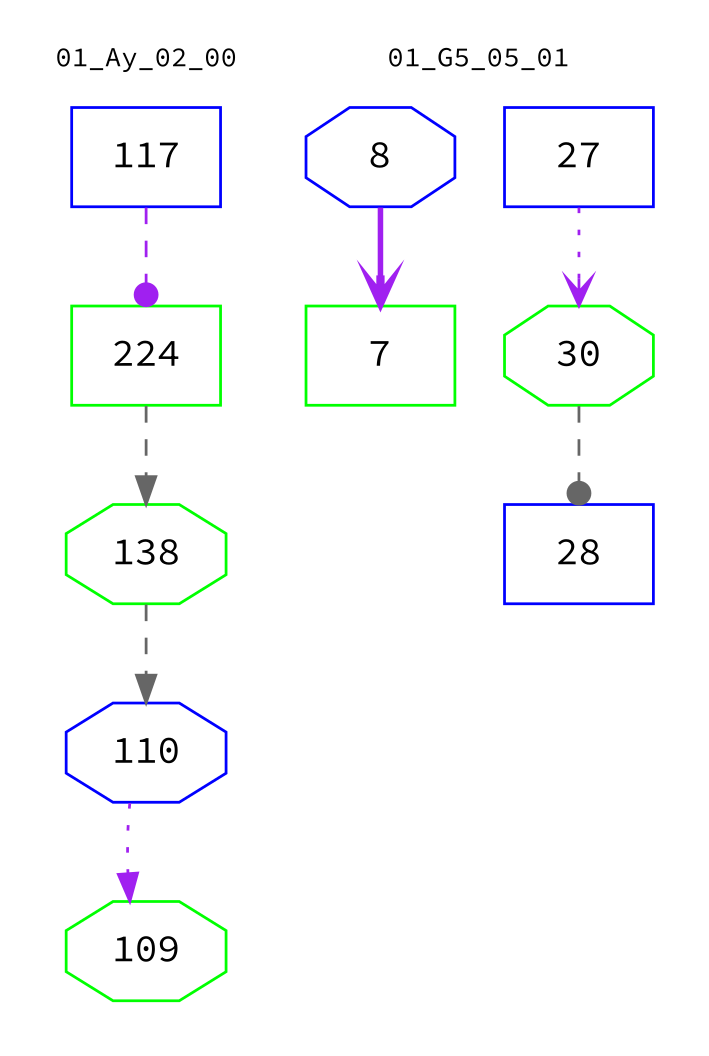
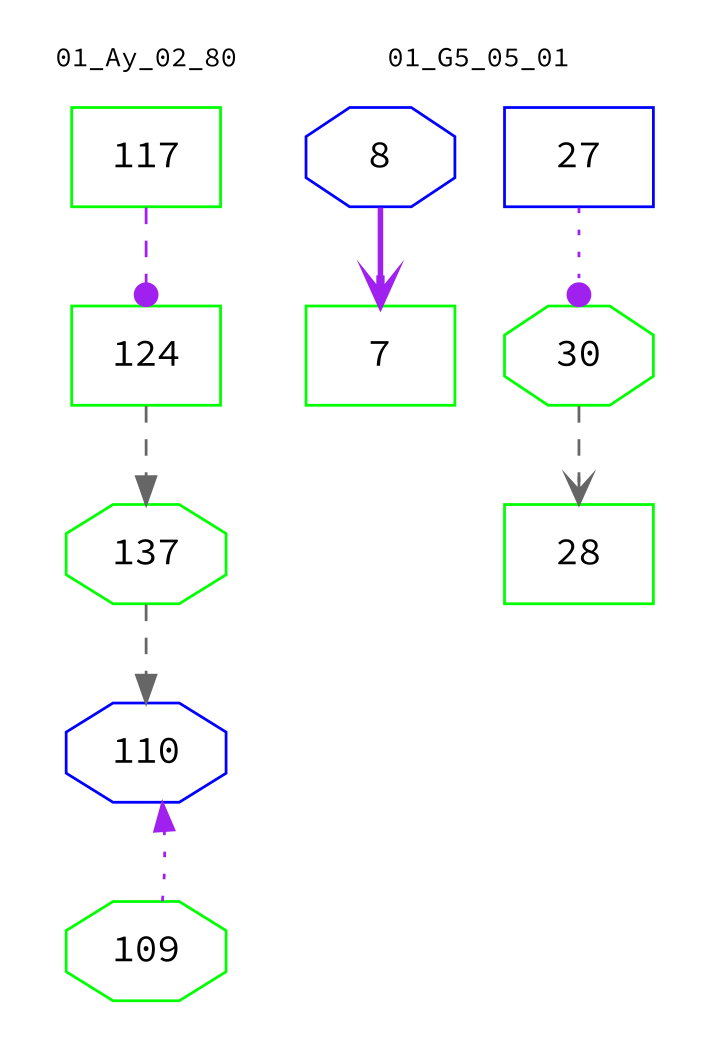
cluster "01_Ay_02_00": label "01_Ay_02_00" -> "01_Ay_02_80"
node "117": color blue -> green
edge "27" -> "30": arrowhead vee -> dot
node "224": label "224" -> "124"
edge "30" -> "28": arrowhead dot -> vee
node "138": label "138" -> "137"
node "28": color blue -> green
edge "110" -> "109": reversed
